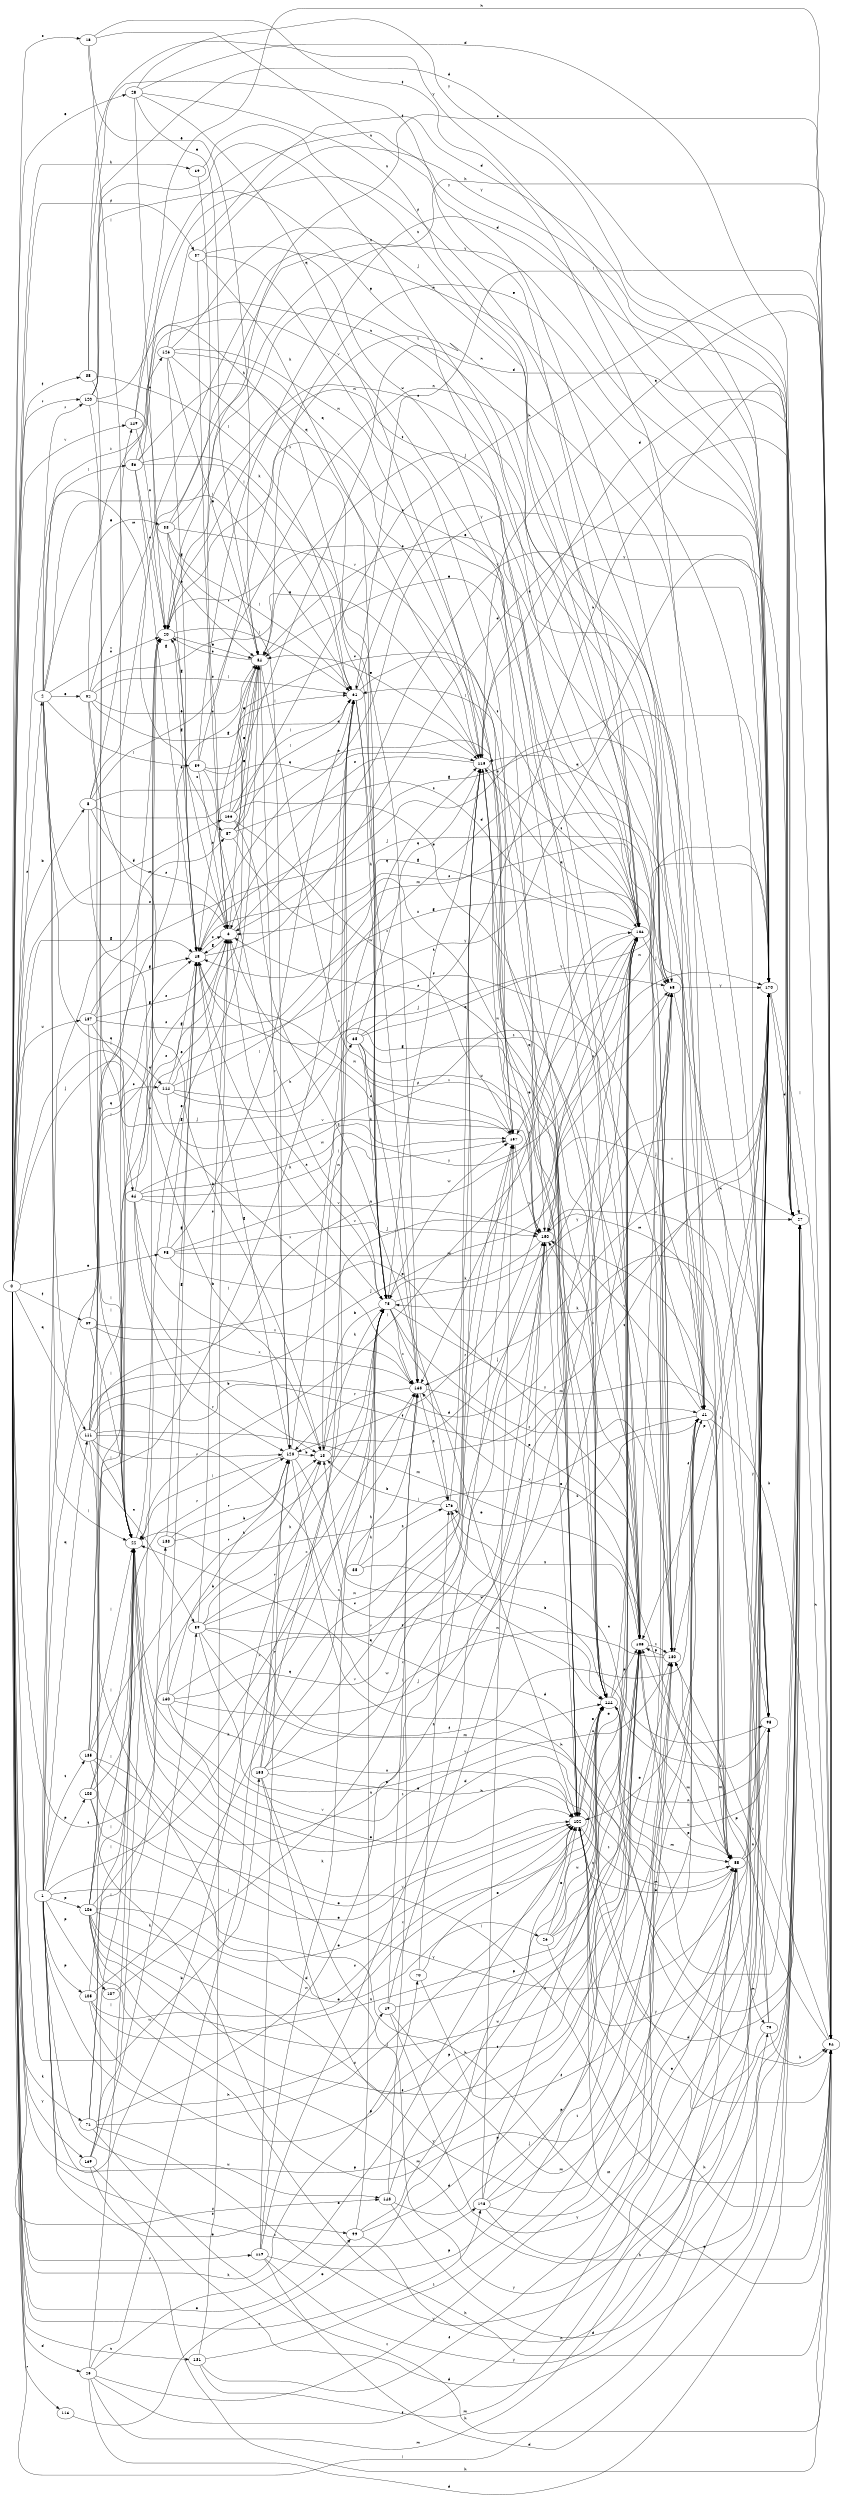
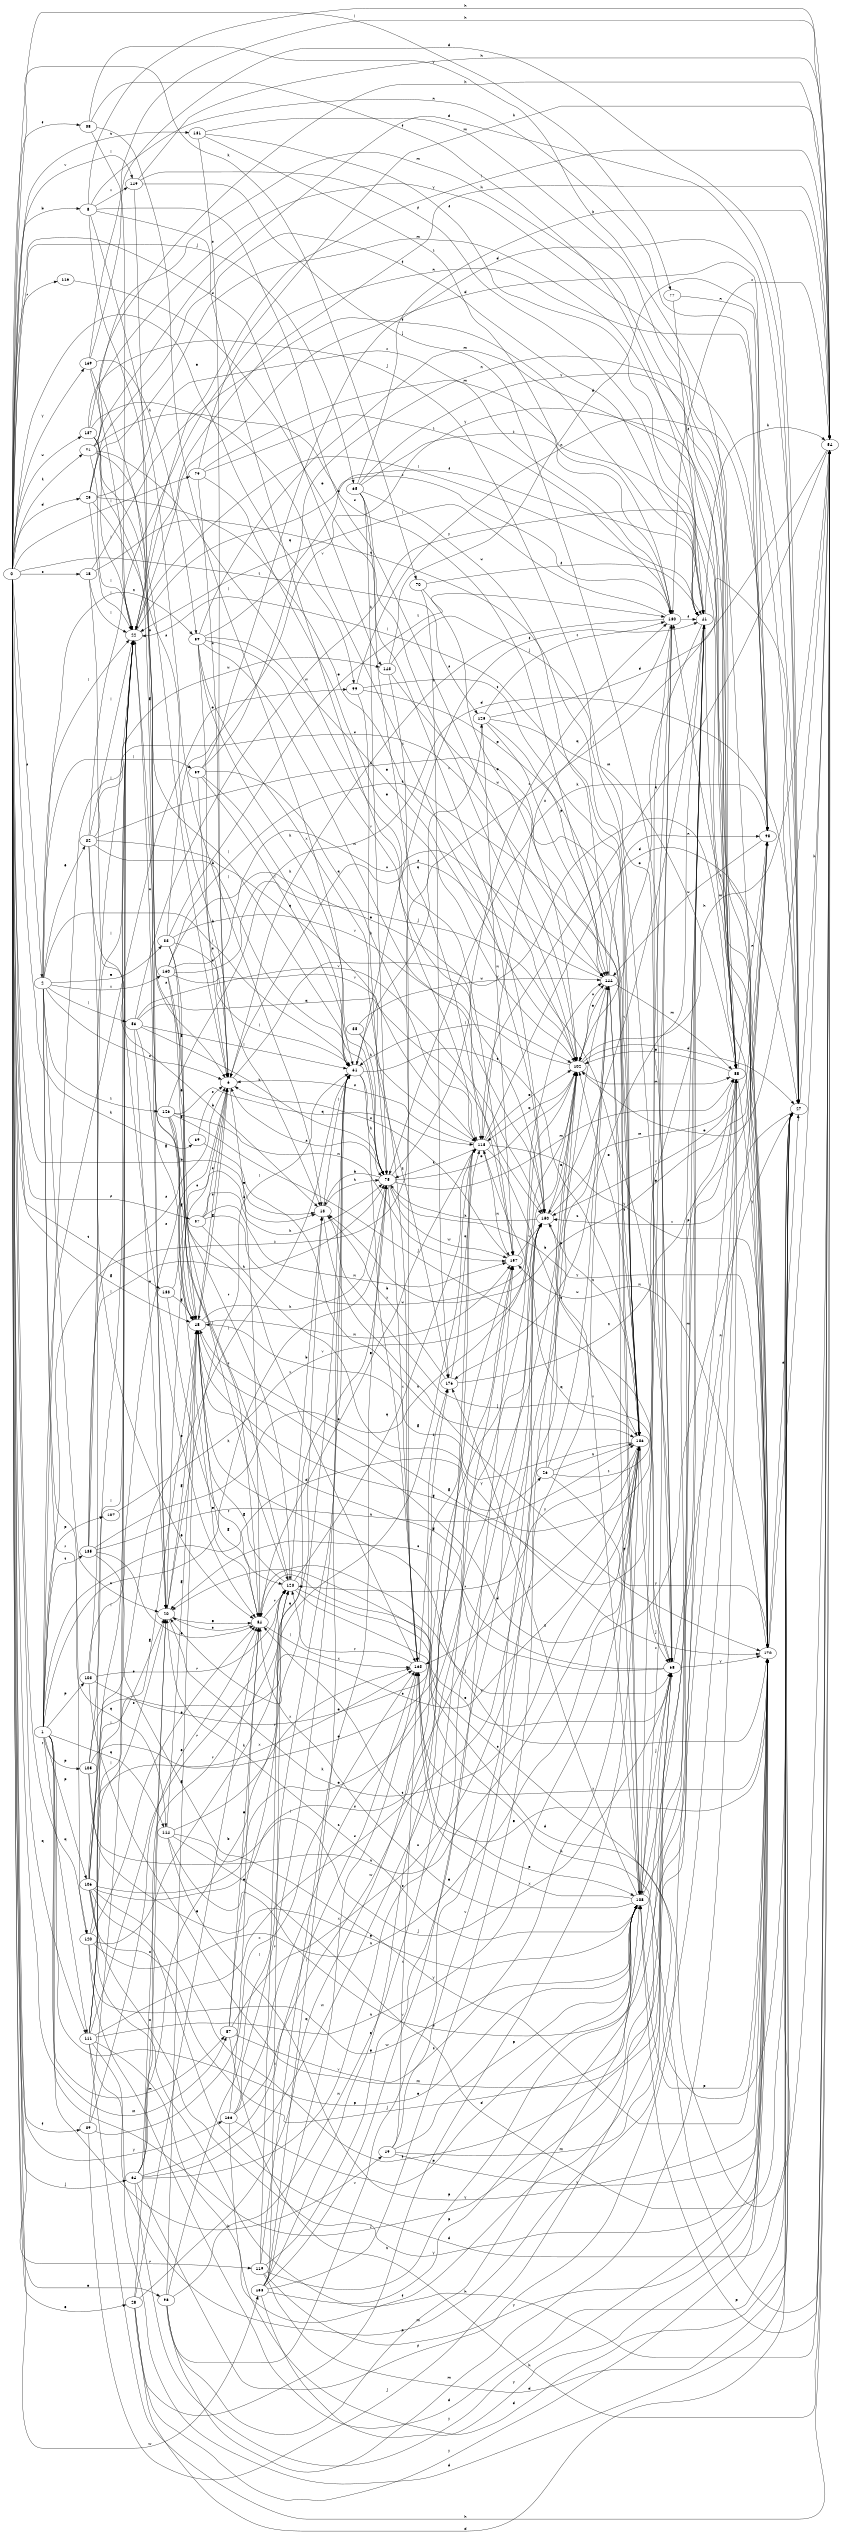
node "77": added
edge "149" -> "68": added, label "j"
edge "2" -> "160": added, label "x"
edge "144" -> "48": now "68" -> "48"
edge "88" -> "79": reversed
edge "125" -> "27": label "k" -> "d"
